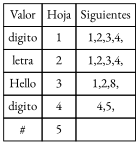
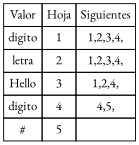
node "Valor": text "1,2,8," -> "1,2,4,"
